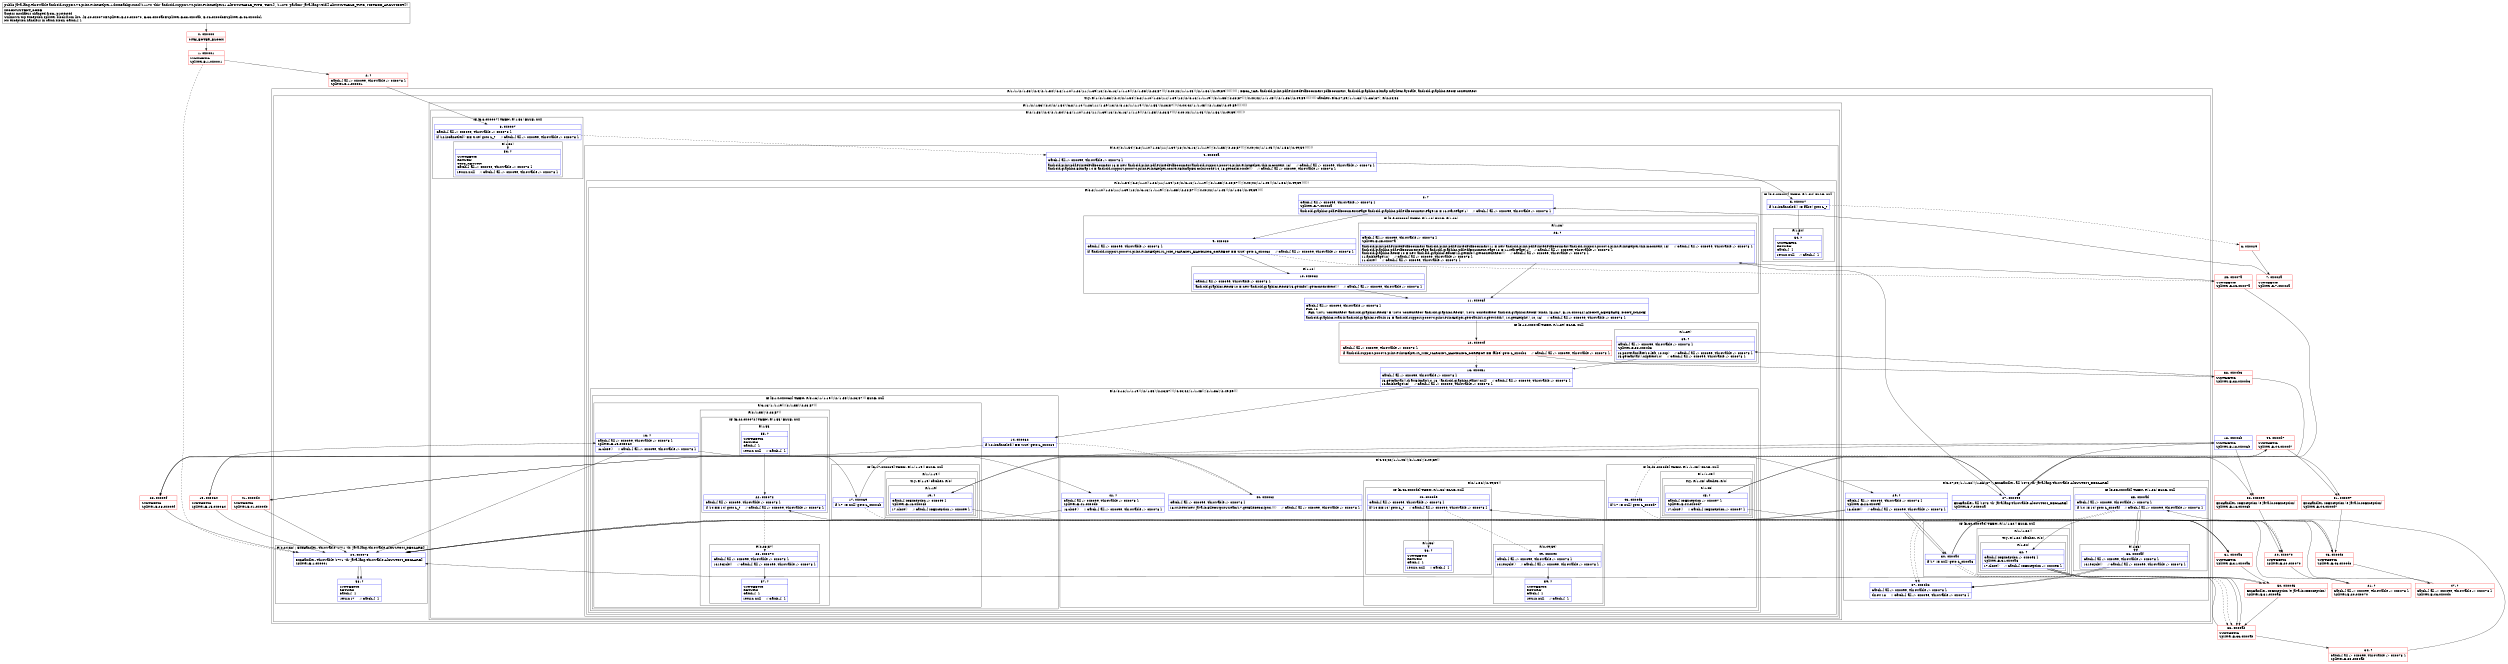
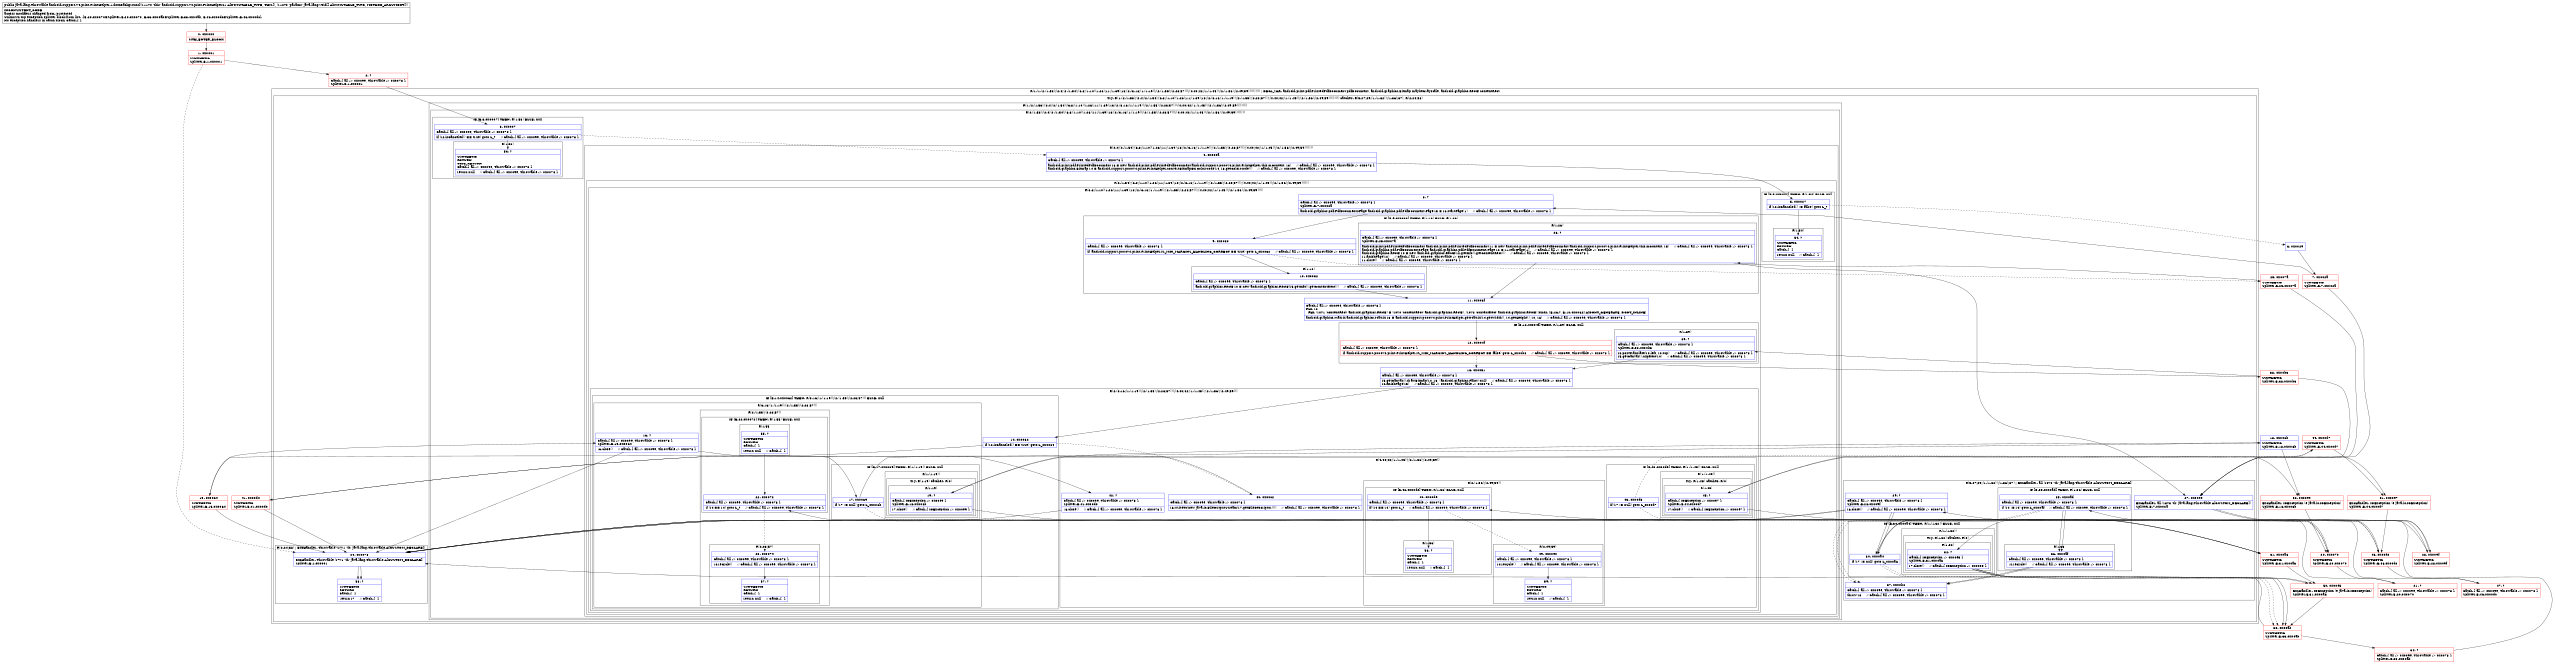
node "6: 0x0029": color red -> blue
edge "18: 0x006b" -> "27: 0x009e": now "7: 0x002a" -> "27: 0x009e"
edge "20: 0x0070" -> "24: 0x0078": style dashed -> solid
